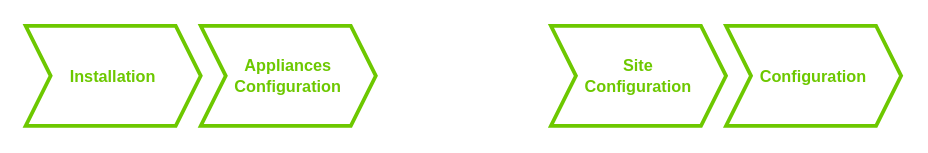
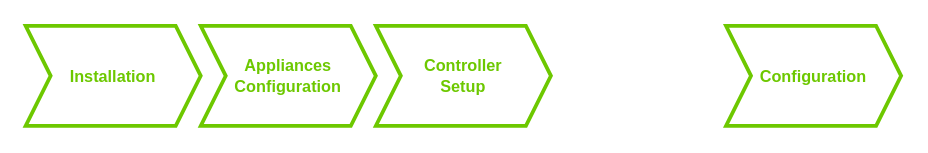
node "Controller Setup": added
node "Site Configuration": removed
